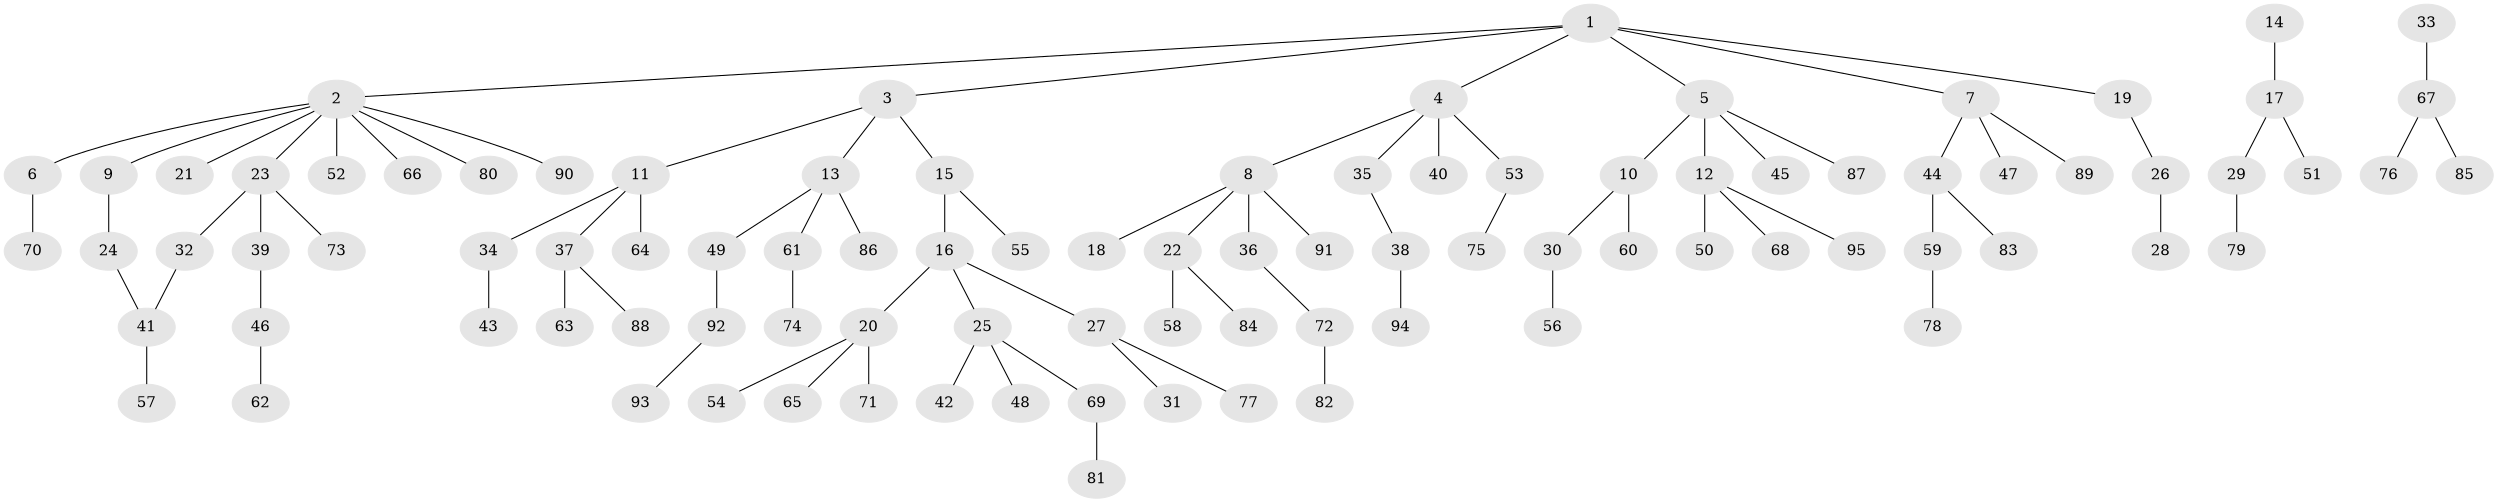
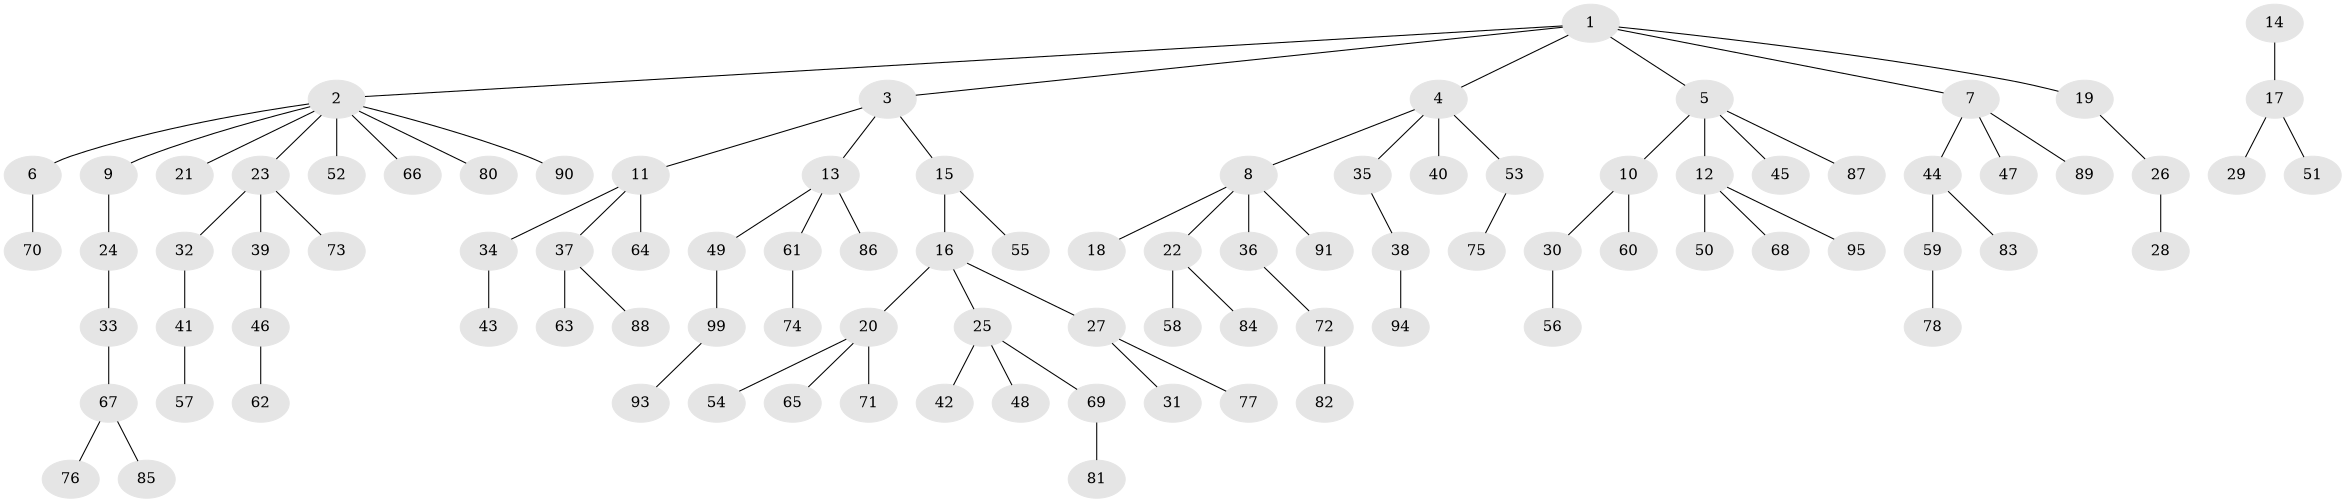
node "79": removed
edge "24" -- "41": now "24" -- "33"
node "92": label "92" -> "99"
